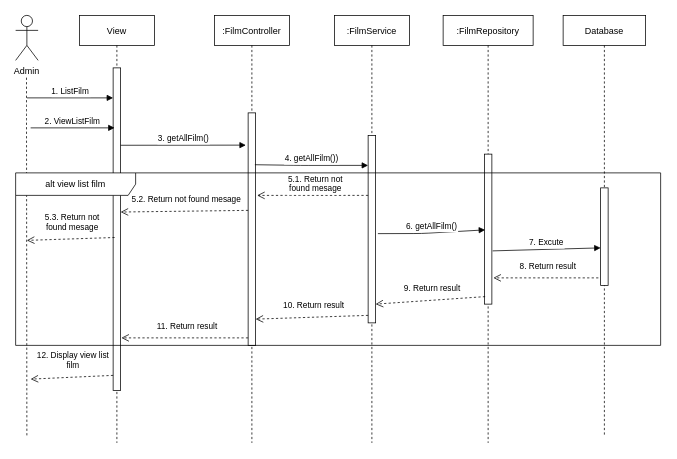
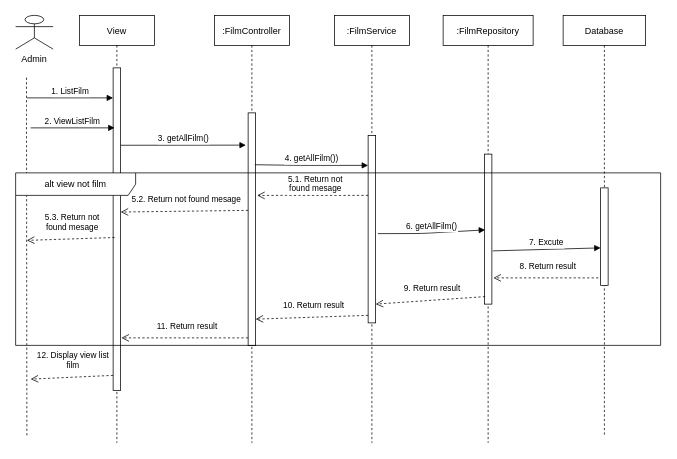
node "Admin": size 23x45 -> 38x34
node "alt view list film": label "alt view list film" -> "alt view not film"
